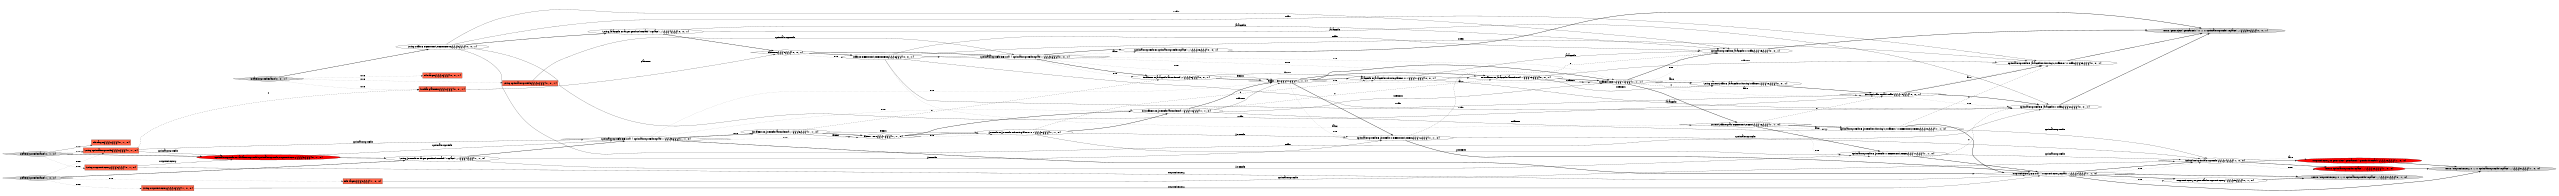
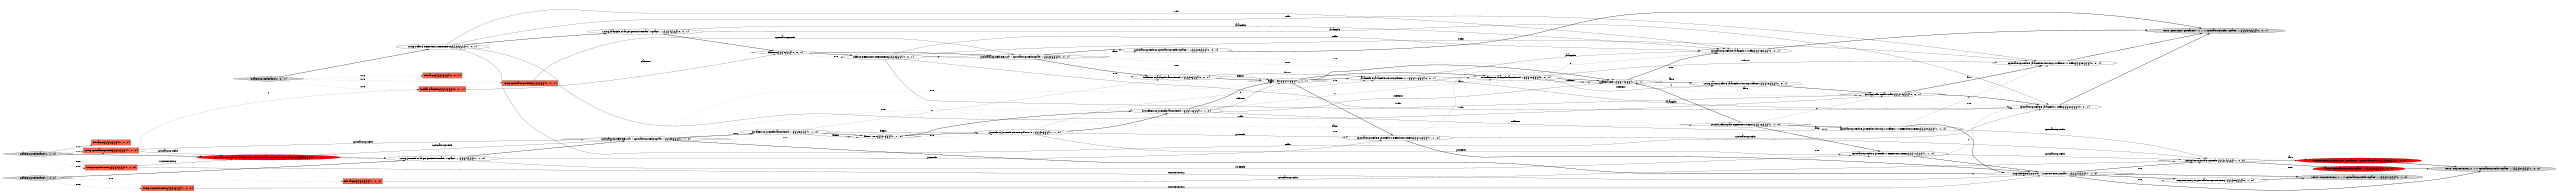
edge "suffixPos == -1@@@14@@@['1', '1', '1']" -> "currentSuffix.equals(DEFAULT_SUFFIX)@@@16@@@['1', '1', '0']": reversed
